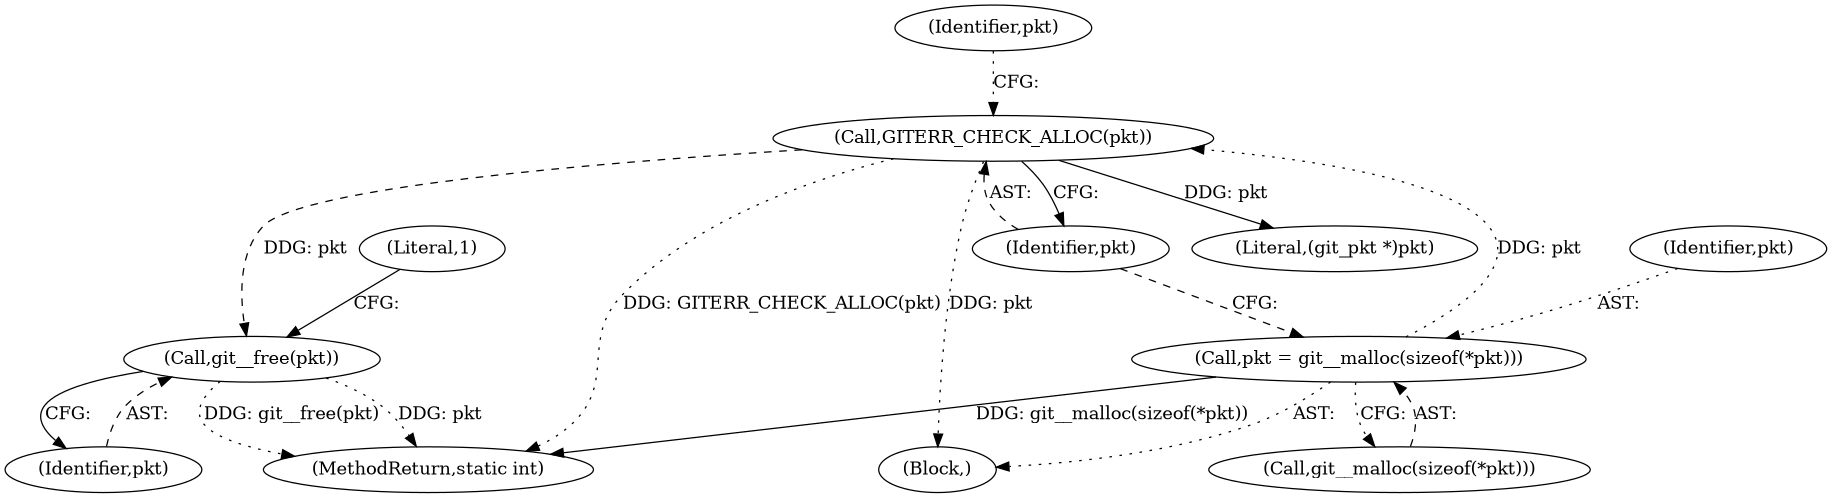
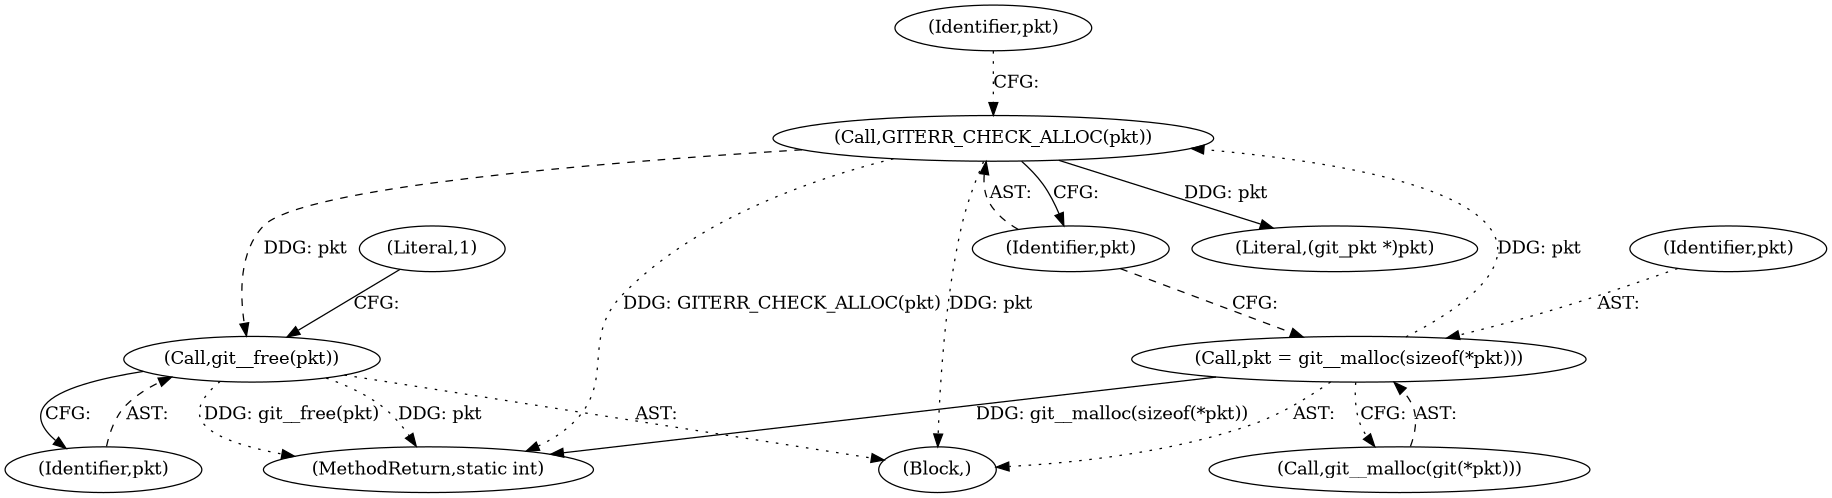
edge "(Call,git__free(pkt))" -> "(Block,)": added, label "AST:"
node "(Call,git__malloc(sizeof(*pkt)))": label "(Call,git__malloc(sizeof(*pkt)))" -> "(Call,git__malloc(git(*pkt)))"
